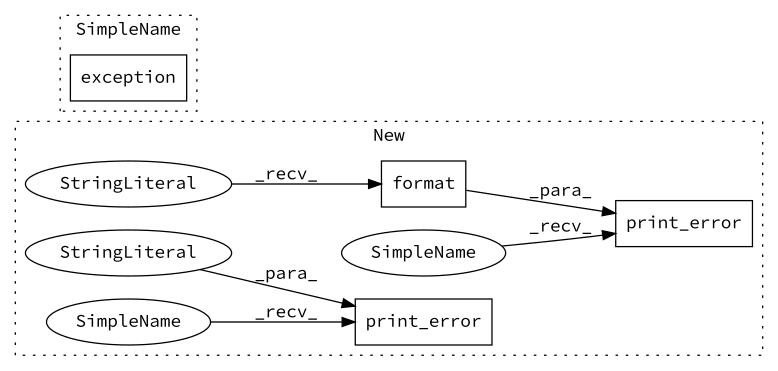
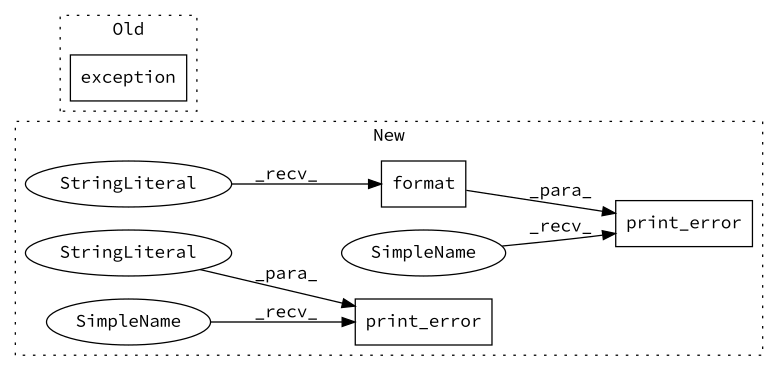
cluster "SimpleName": label "SimpleName" -> "Old"
